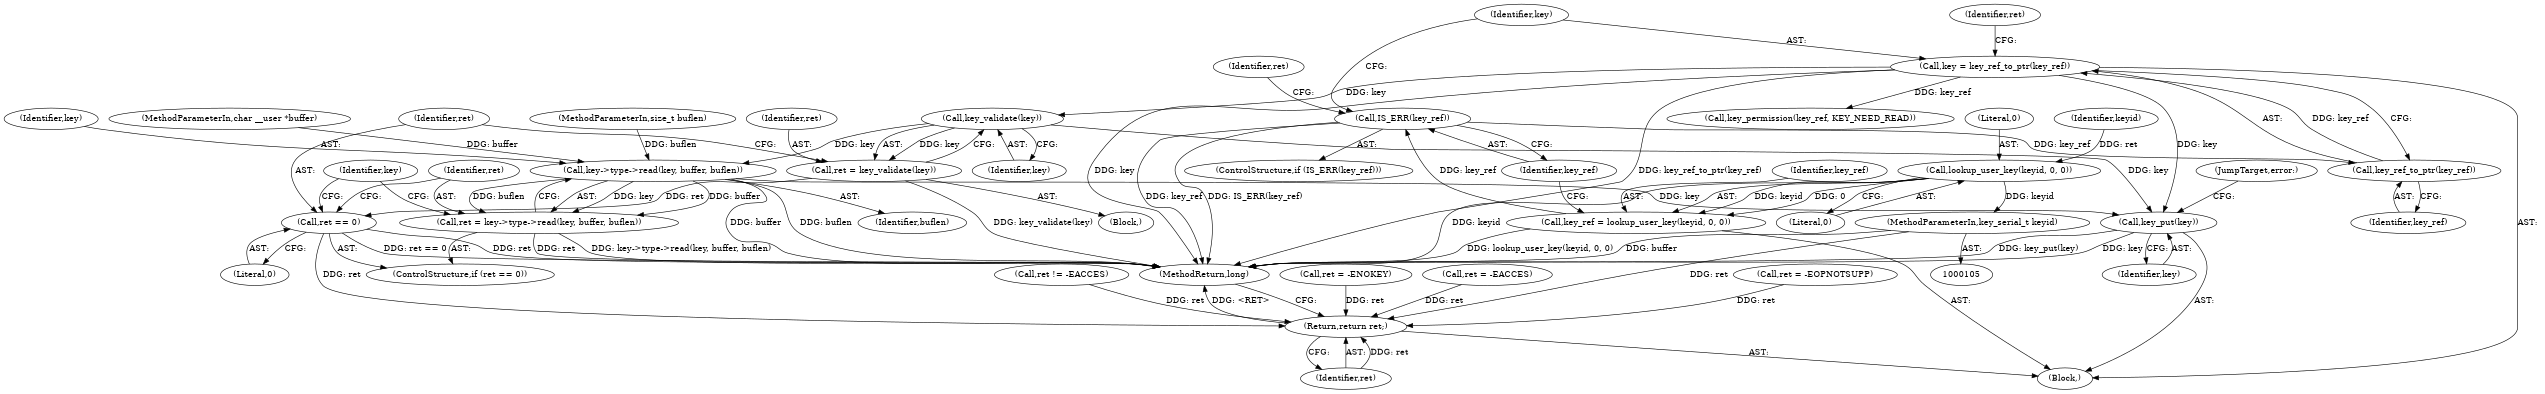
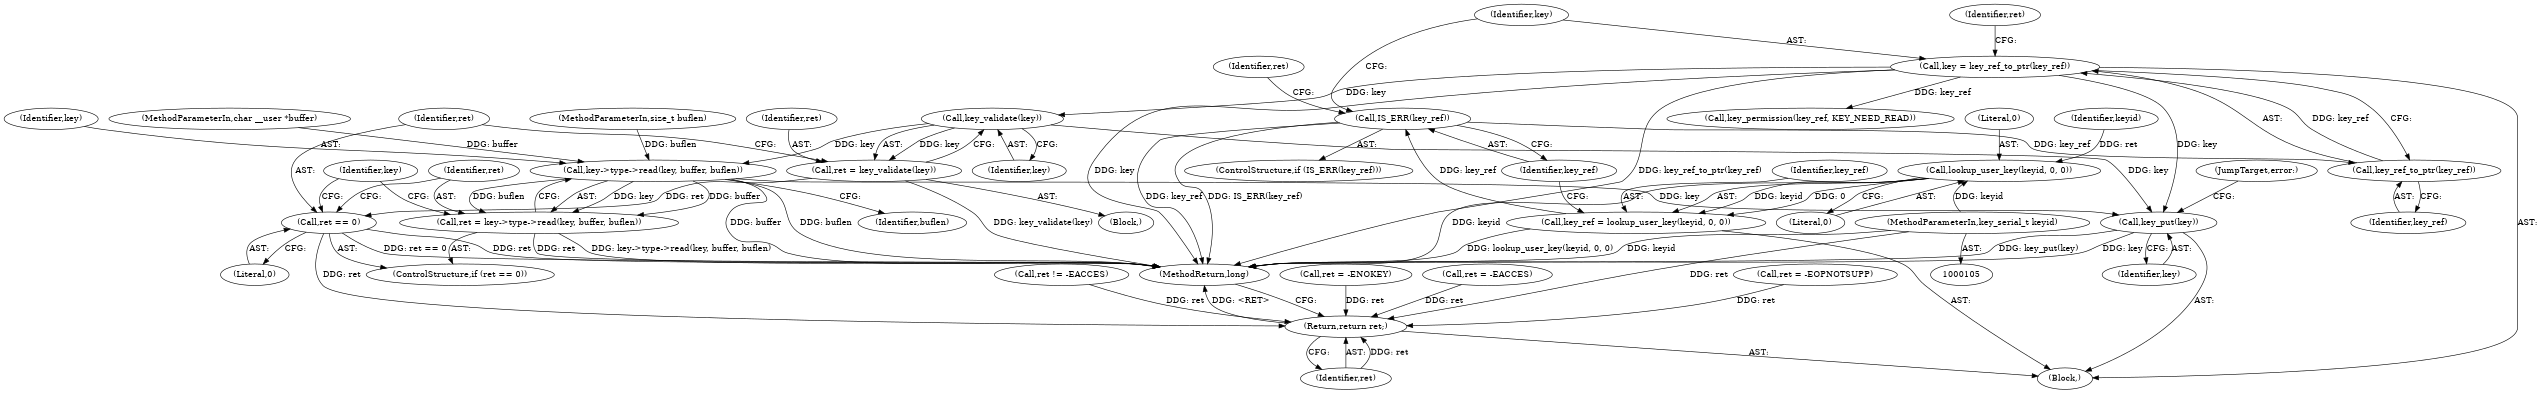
edge "(Call,lookup_user_key(keyid, 0, 0))" -> "(MethodParameterIn,key_serial_t keyid)": reversed
edge "(Call,key->type->read(key, buffer, buflen))" -> "(Identifier,buflen)": label "AST: " -> "CFG: "
edge "(MethodParameterIn,key_serial_t keyid)" -> "(MethodReturn,long)": label "DDG: buffer" -> "DDG: keyid"
